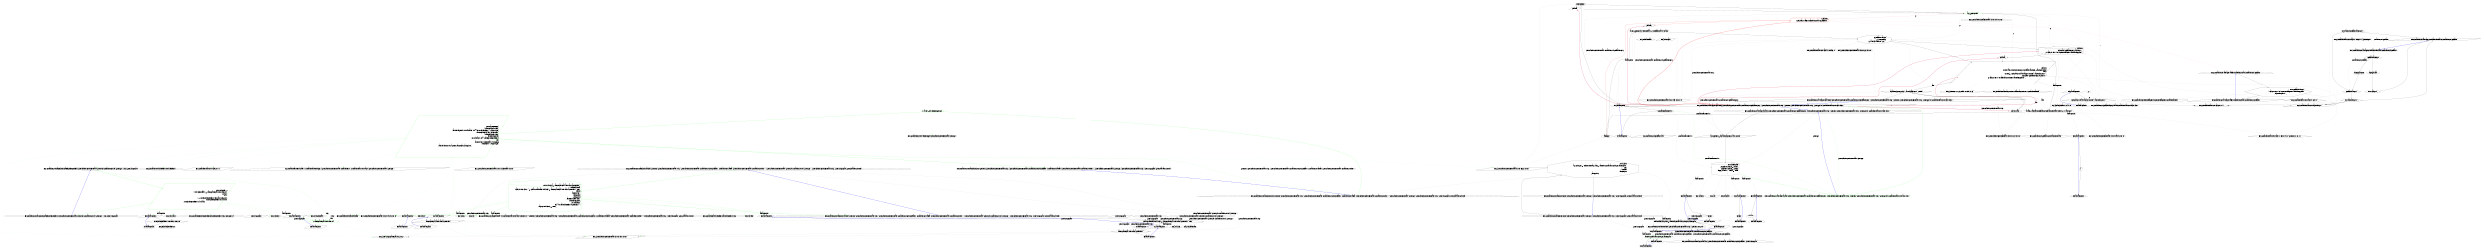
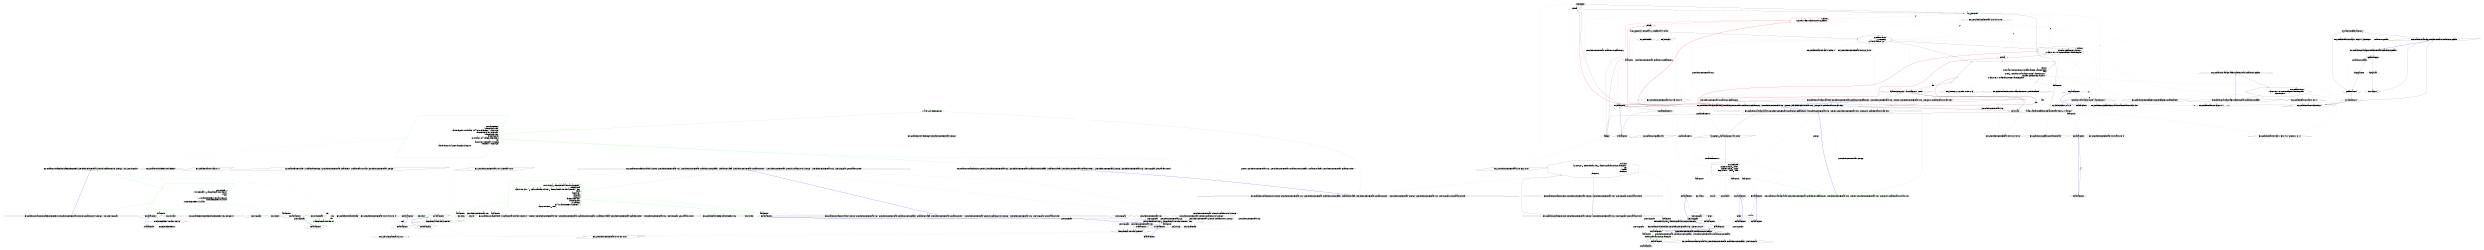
node "v.Item2": added
